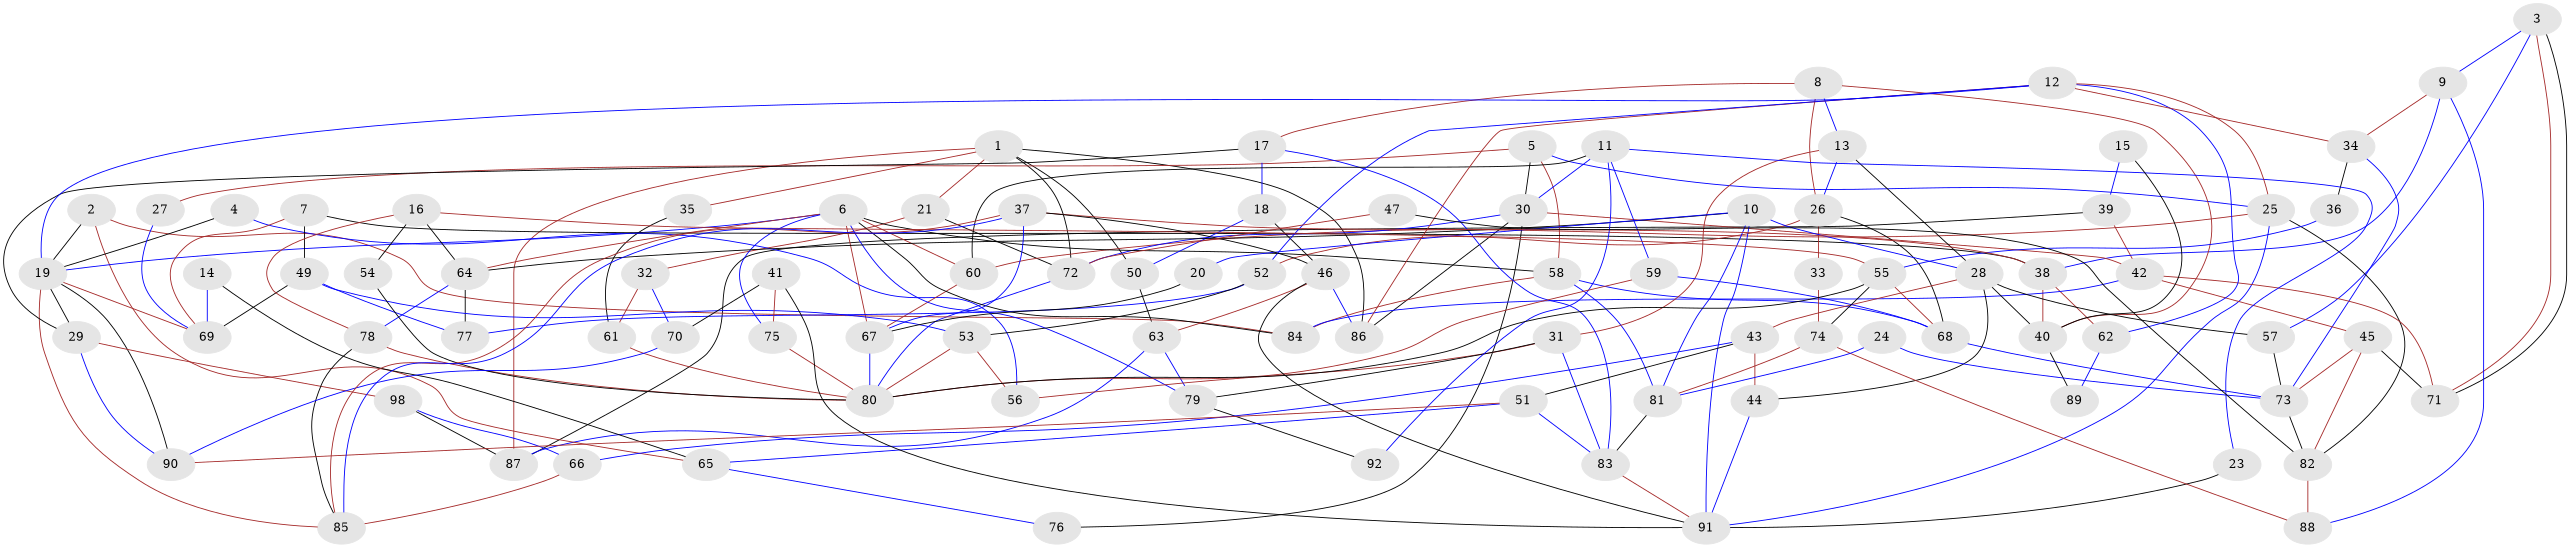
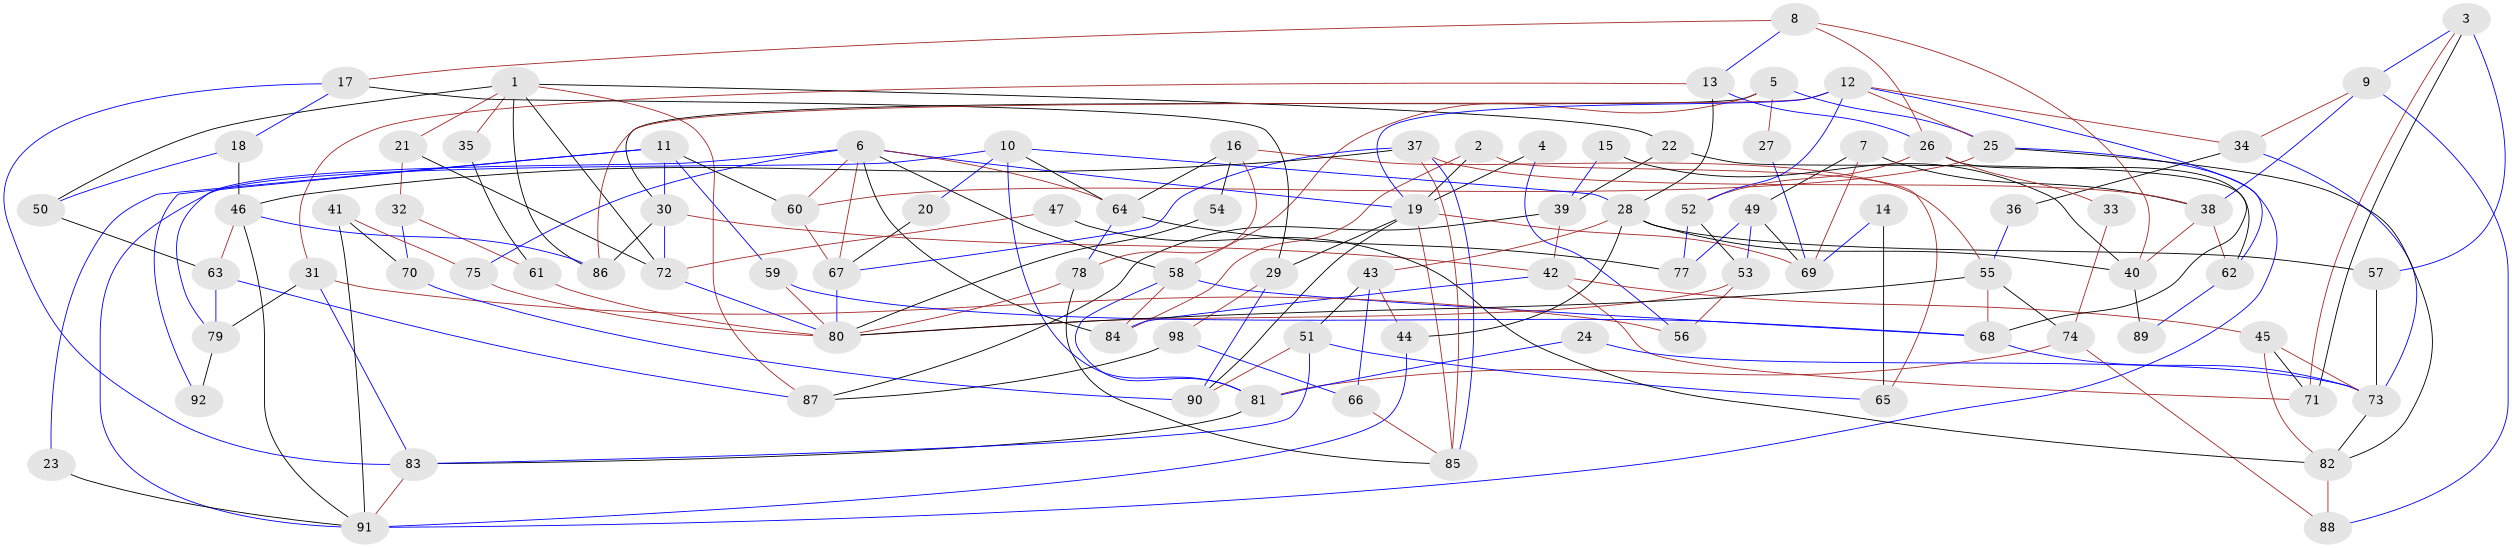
node "22": added
node "76": removed
